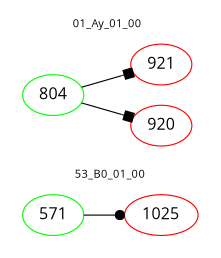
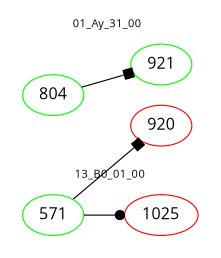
cluster "01_Ay_01_00": label "01_Ay_01_00" -> "01_Ay_31_00"
node "921": color red -> green
edge "804" -> "920": now "571" -> "920"
cluster "53_B0_01_00": label "53_B0_01_00" -> "13_B0_01_00"
